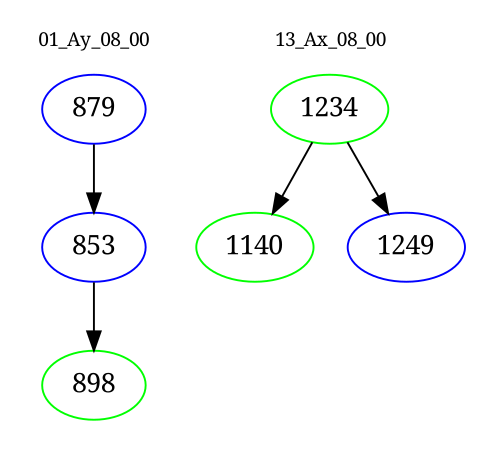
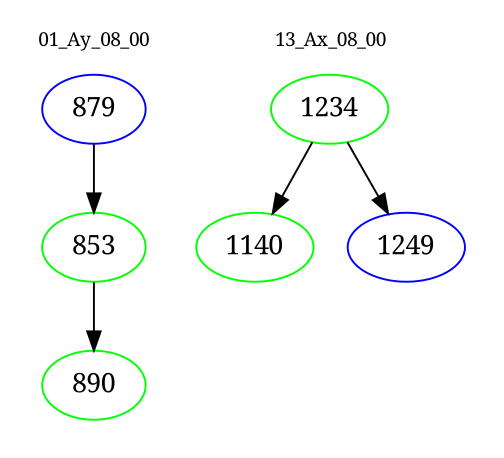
node "853": color blue -> green
node "898": label "898" -> "890"
